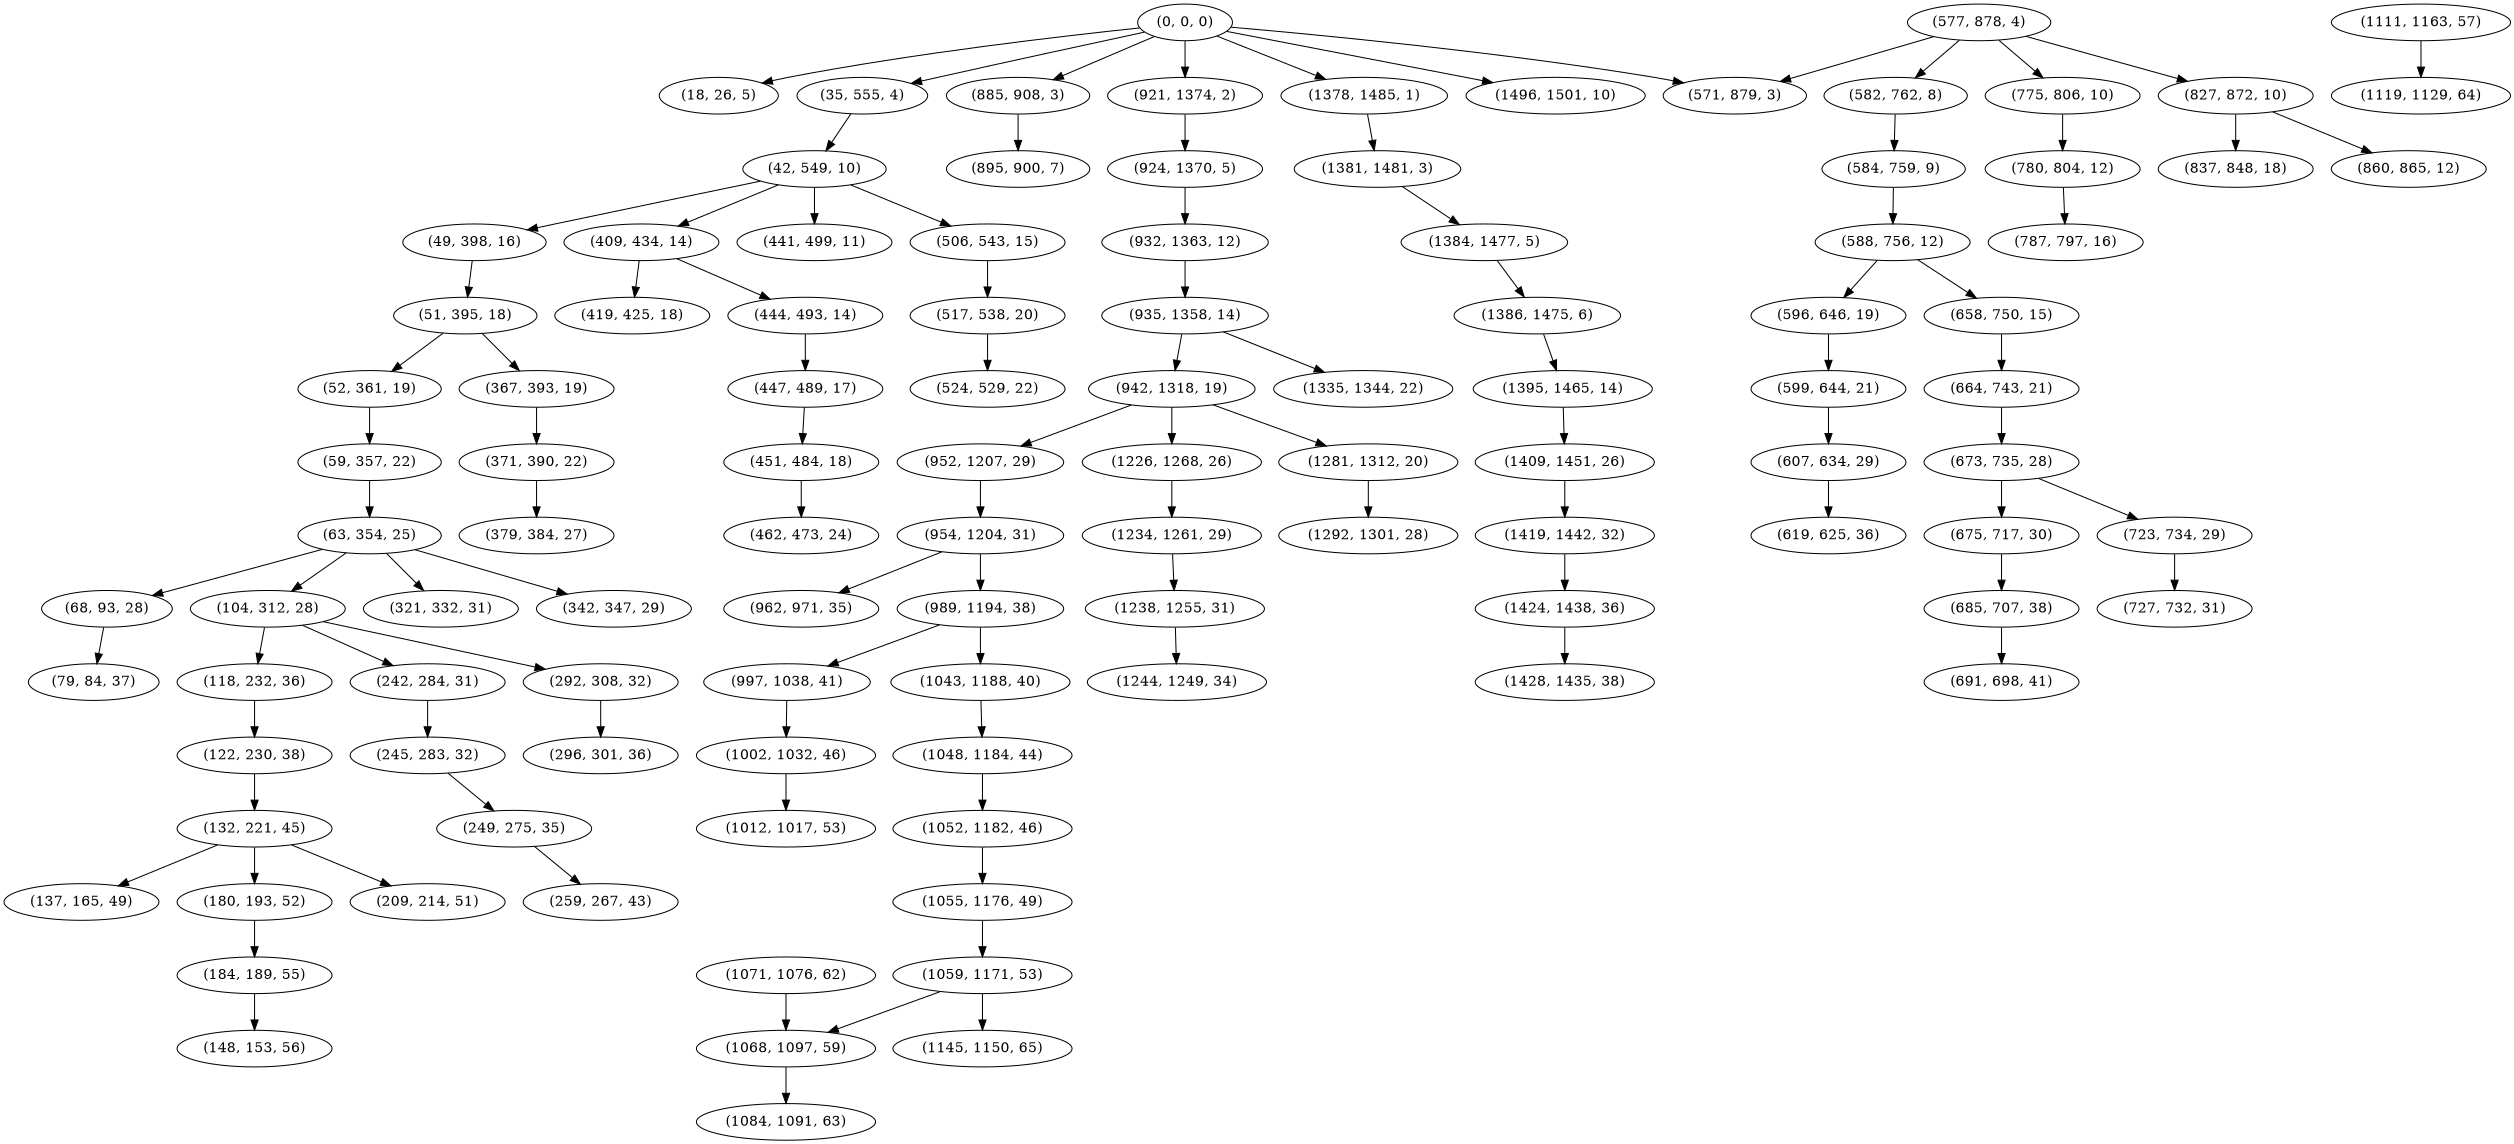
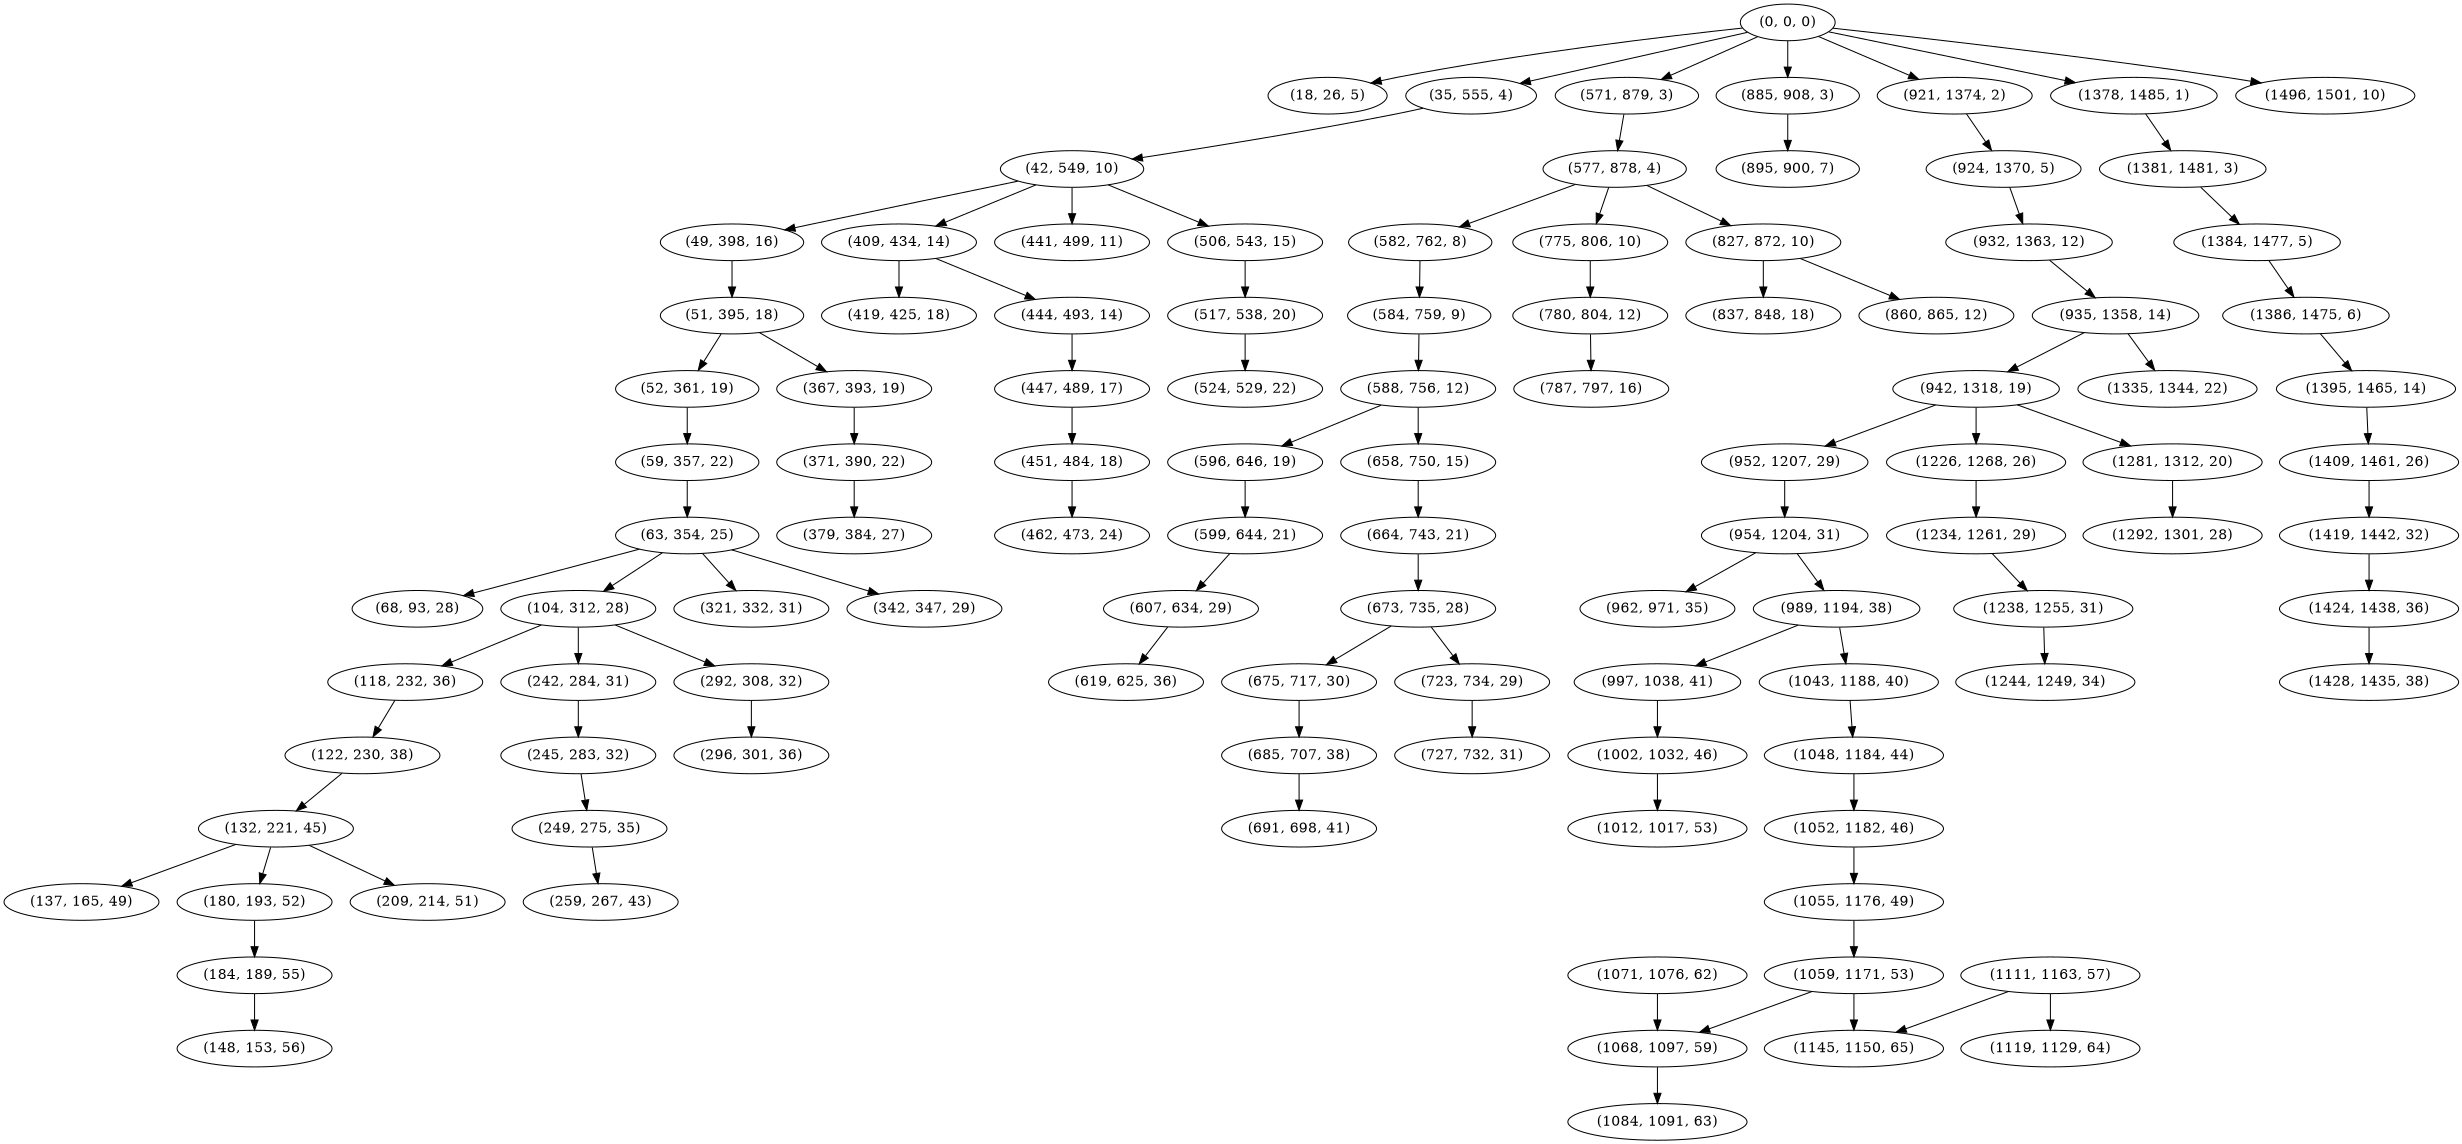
edge "(577, 878, 4)" -> "(571, 879, 3)": reversed
node "(1409, 1451, 26)": label "(1409, 1451, 26)" -> "(1409, 1461, 26)"
node "(79, 84, 37)": removed
edge "(1111, 1163, 57)" -> "(1145, 1150, 65)": added
